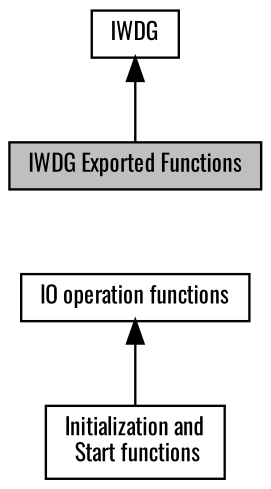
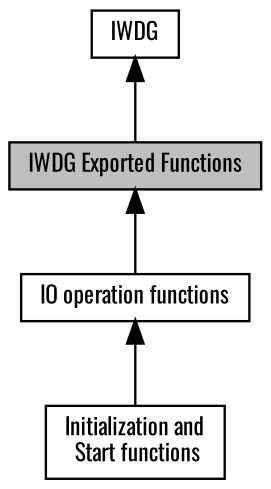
edge "IO operation functions" -> "IWDG Exported Functions": added
